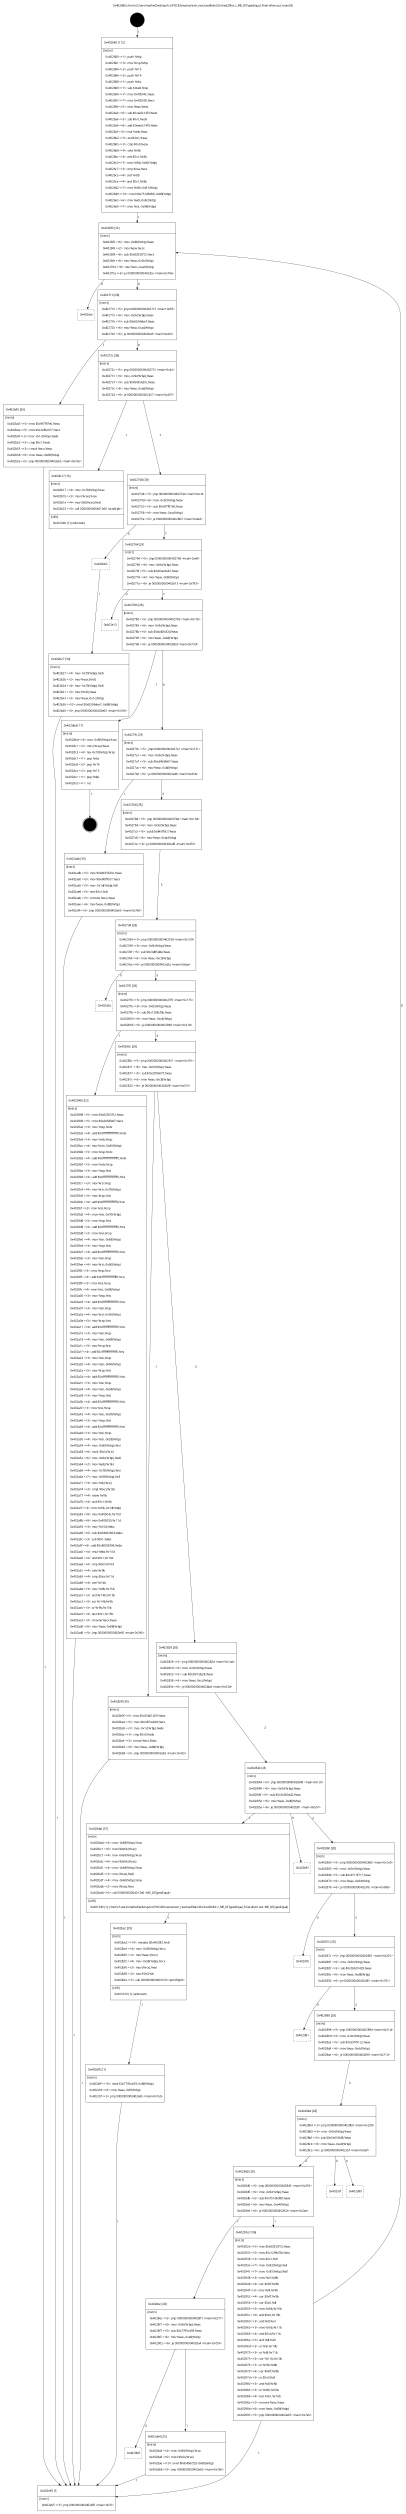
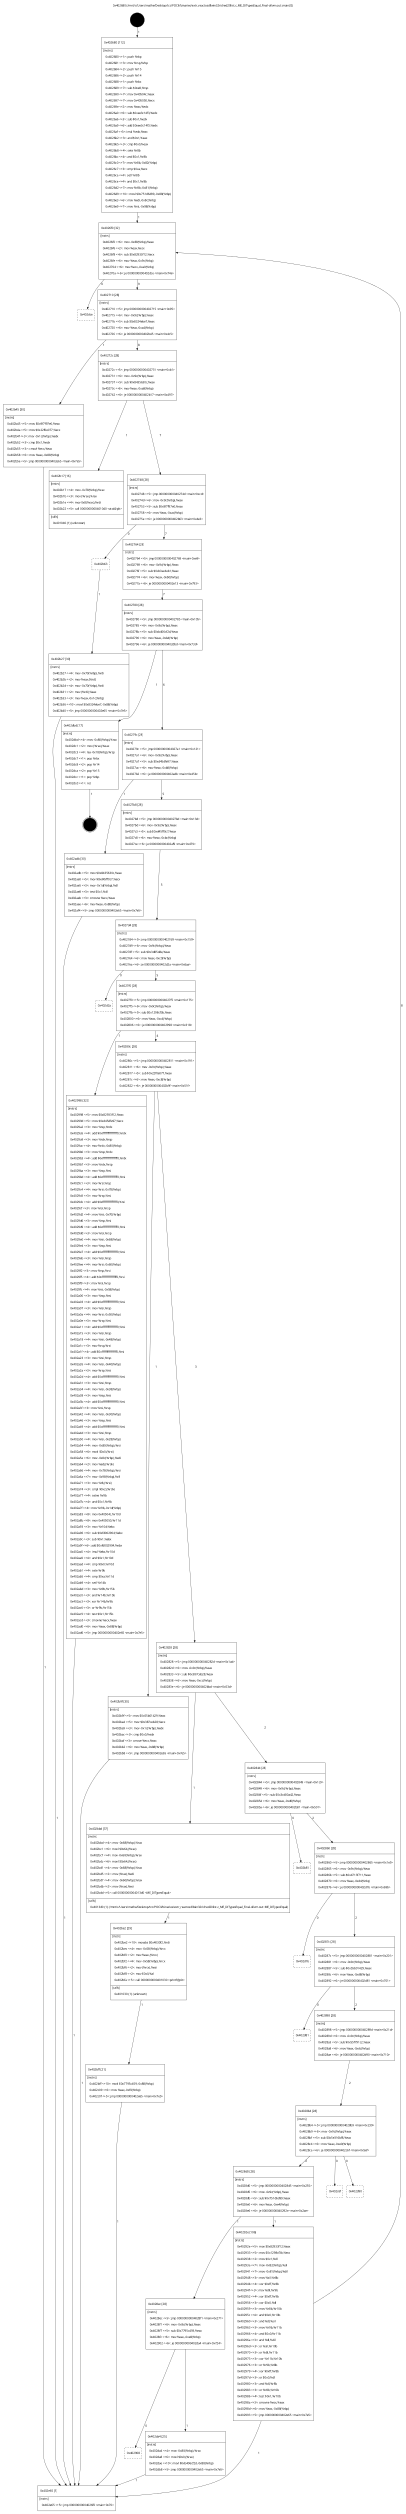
node "0x402e13": removed
edge "0x402844 [28]" -> "0x402bbd [37]": now "0x402828 [28]" -> "0x402bbd [37]"
